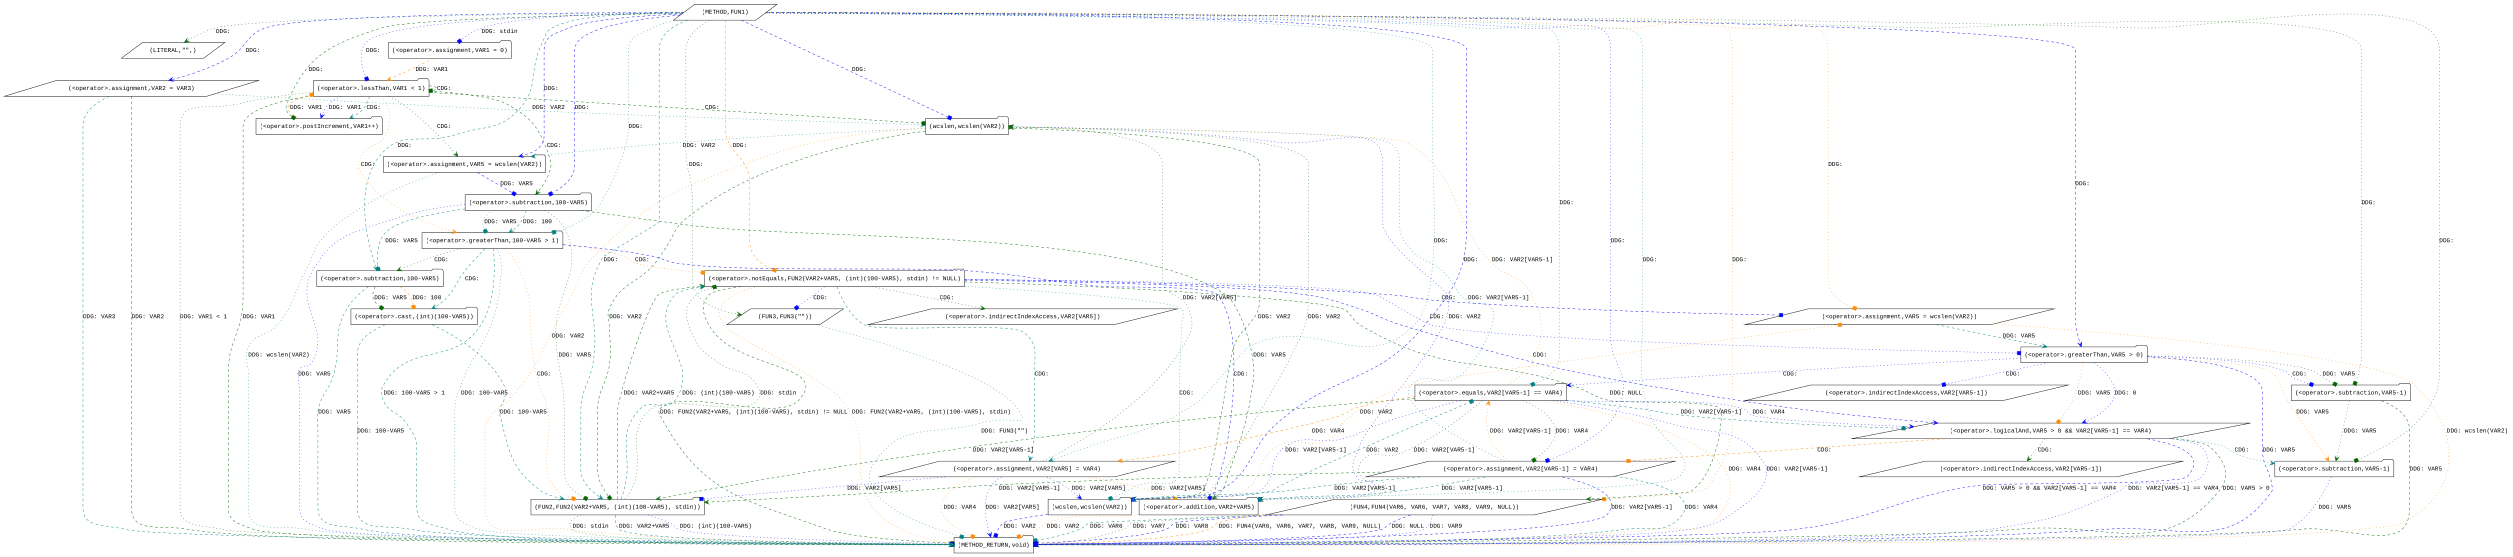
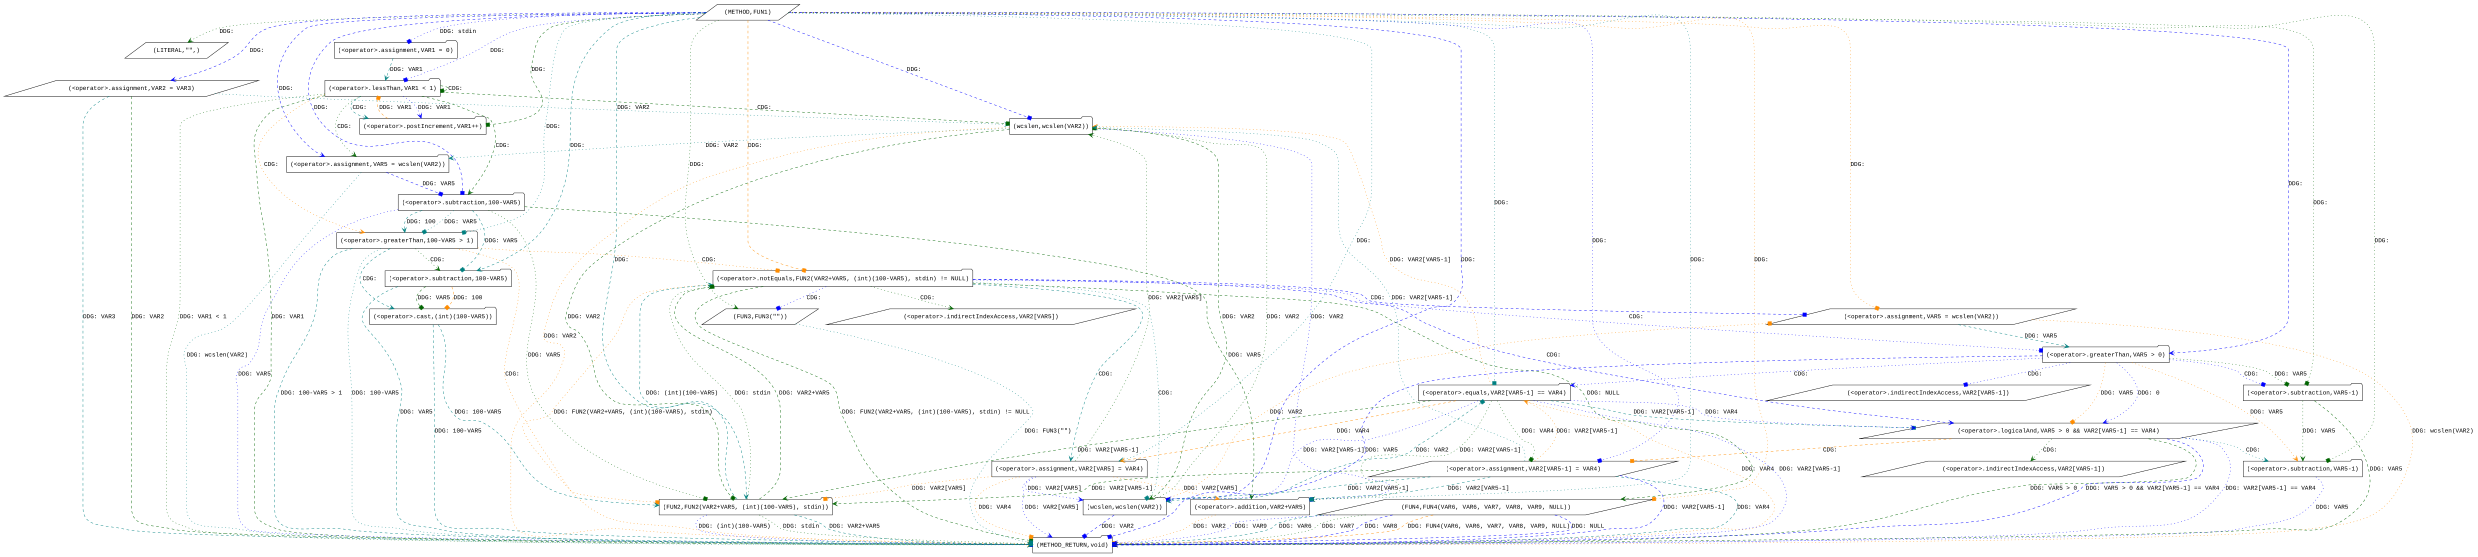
edge "(<operator>.assignment,VAR1 = 0)" -> "(<operator>.lessThan,VAR1 < 1)": color darkorange -> teal
edge "(<operator>.greaterThan,100-VAR5 > 1)" -> "(<operator>.addition,VAR2+VAR5)": removed, label "CDG:"
node "(<operator>.assignment,VAR2[VAR5] = VAR4)": shape parallelogram -> folder
edge "(<operator>.assignment,VAR2[VAR5] = VAR4)" -> "(FUN2,FUN2(VAR2+VAR5, (int)(100-VAR5), stdin))": color blue -> darkorange
edge "(<operator>.cast,(int)(100-VAR5))" -> "(METHOD_RETURN,void)": arrowhead vee -> box
